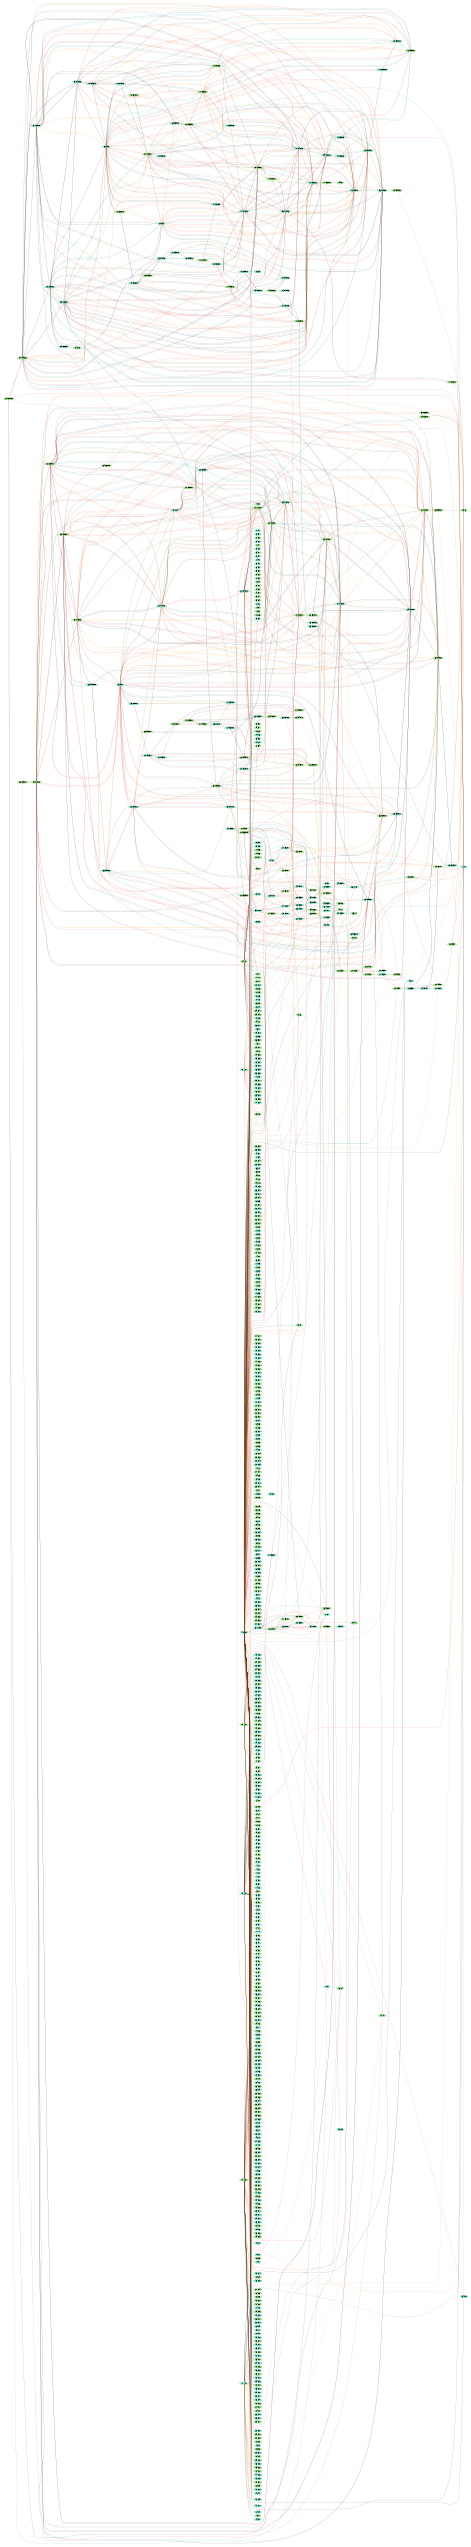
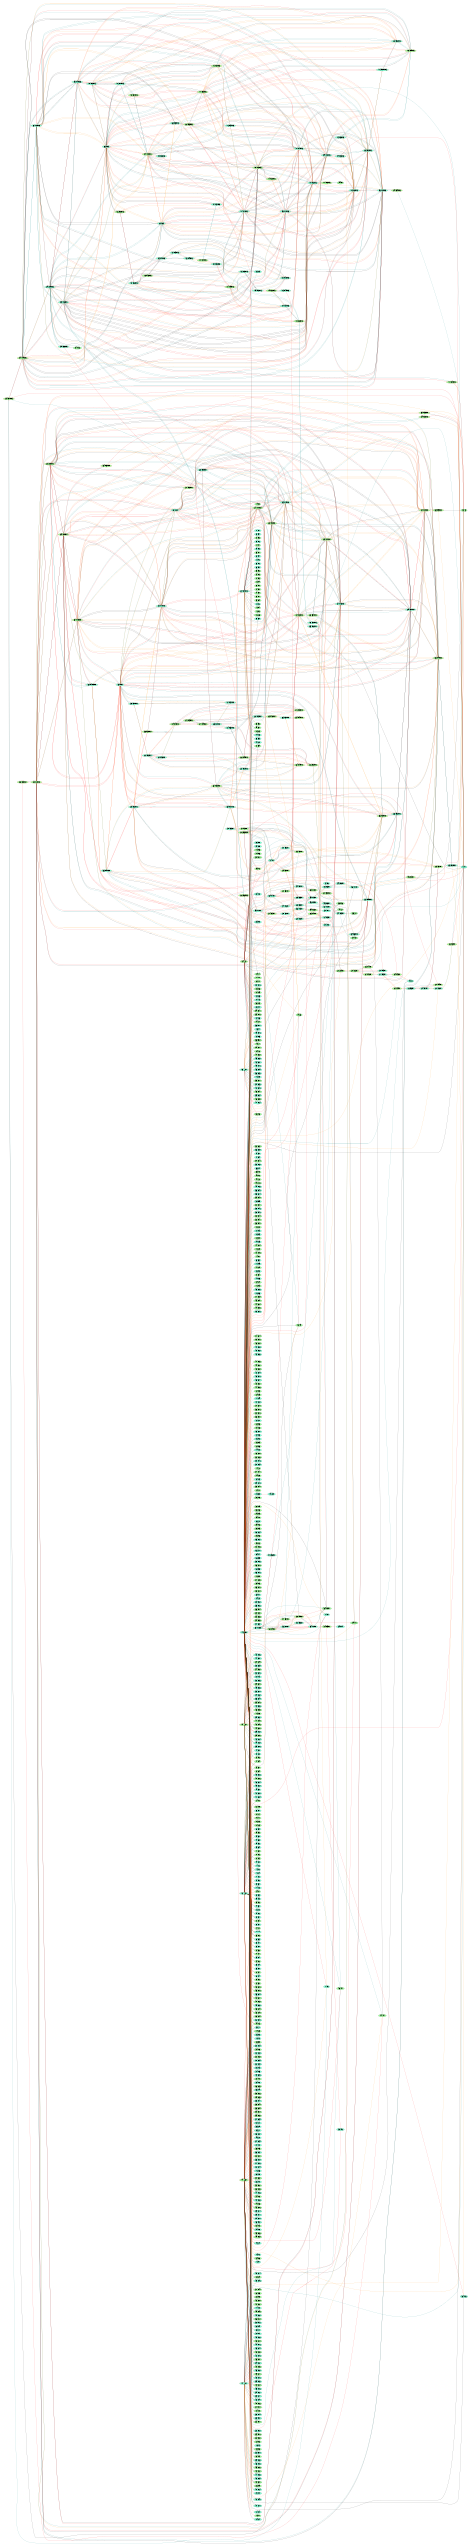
node "(476) C284": removed
